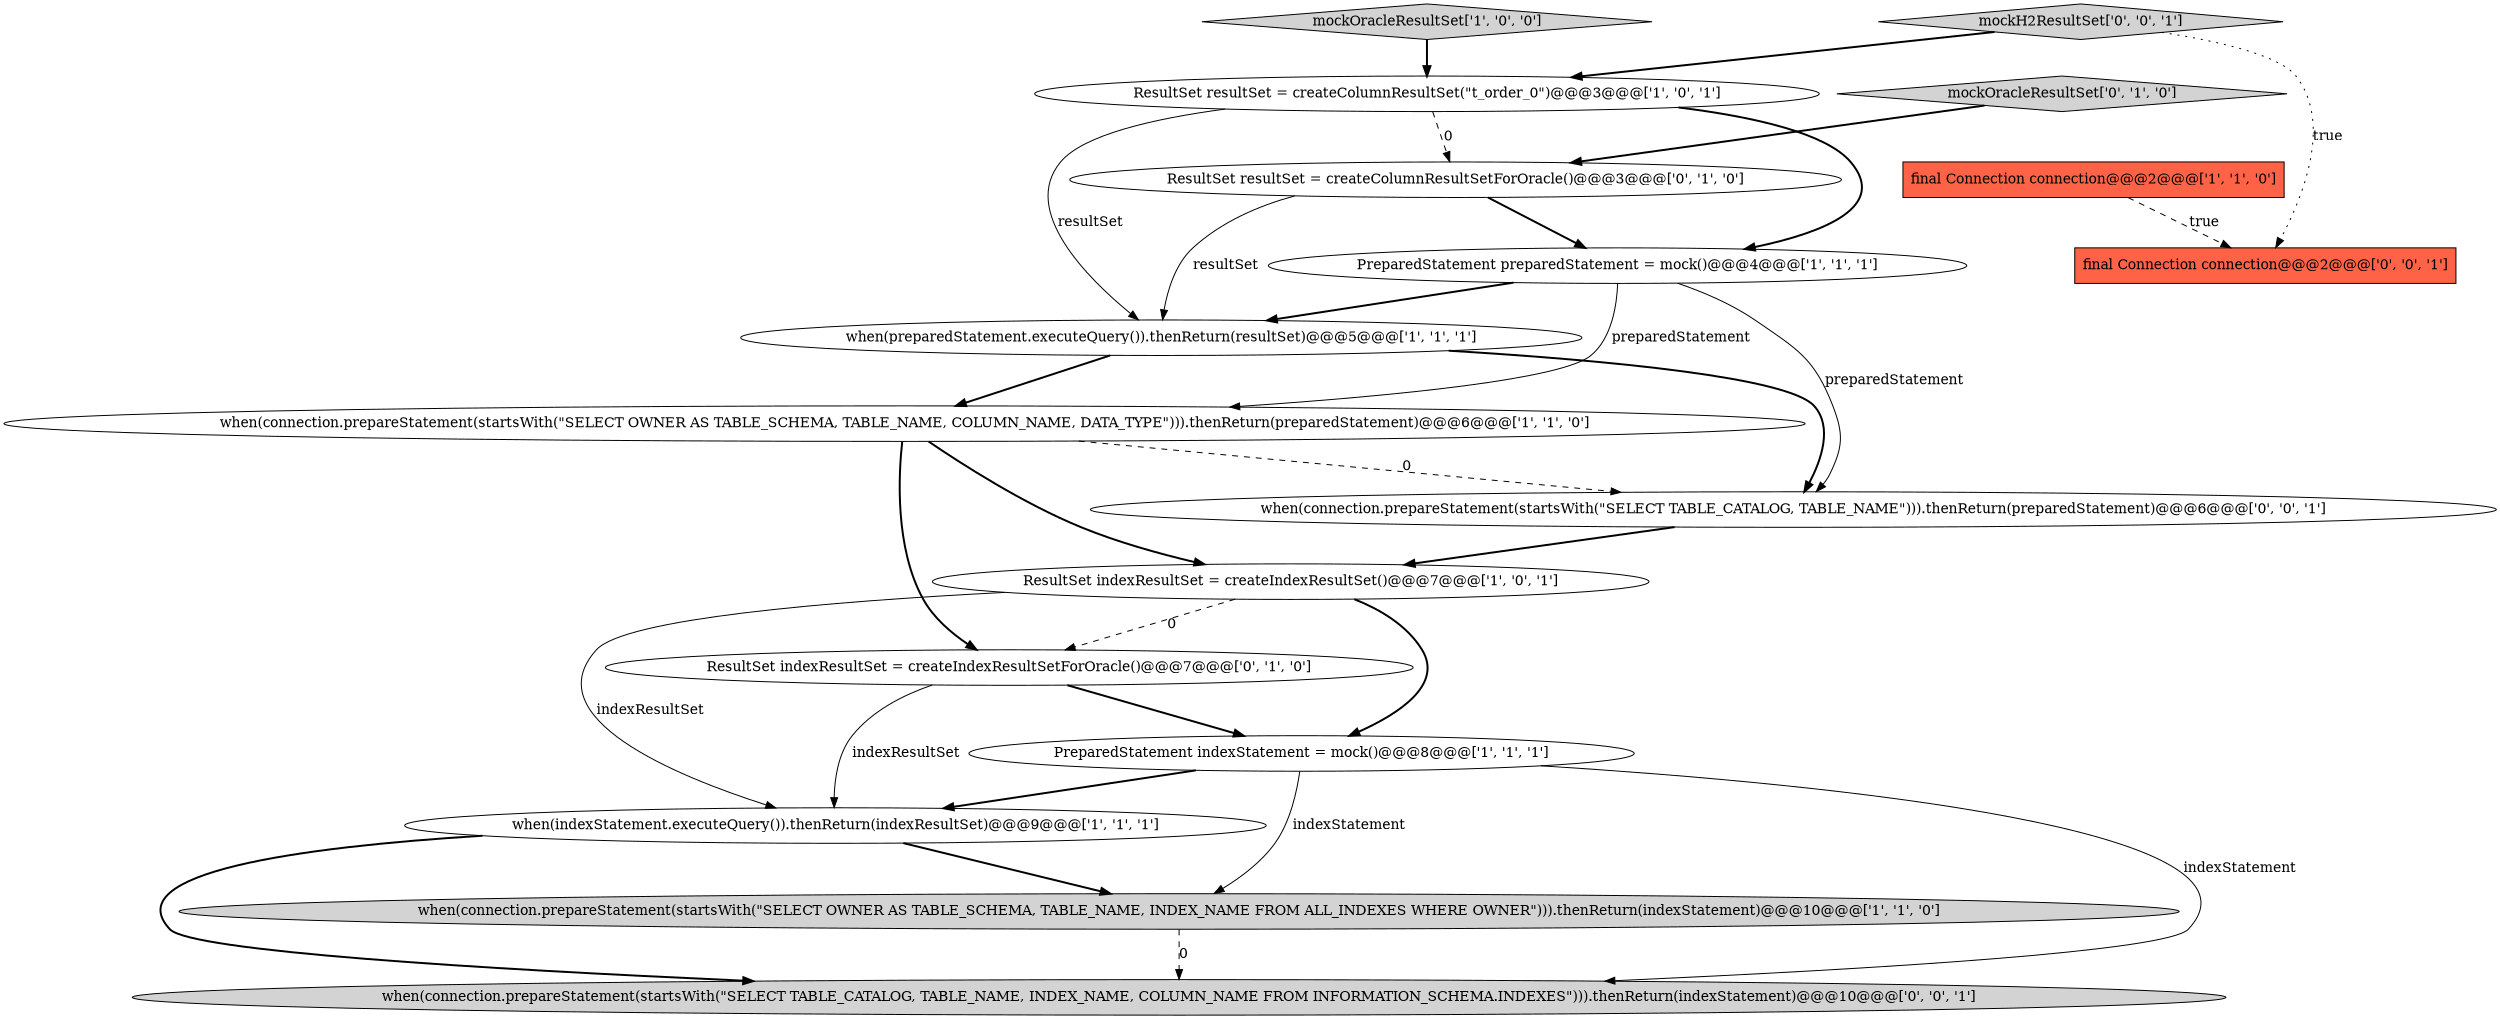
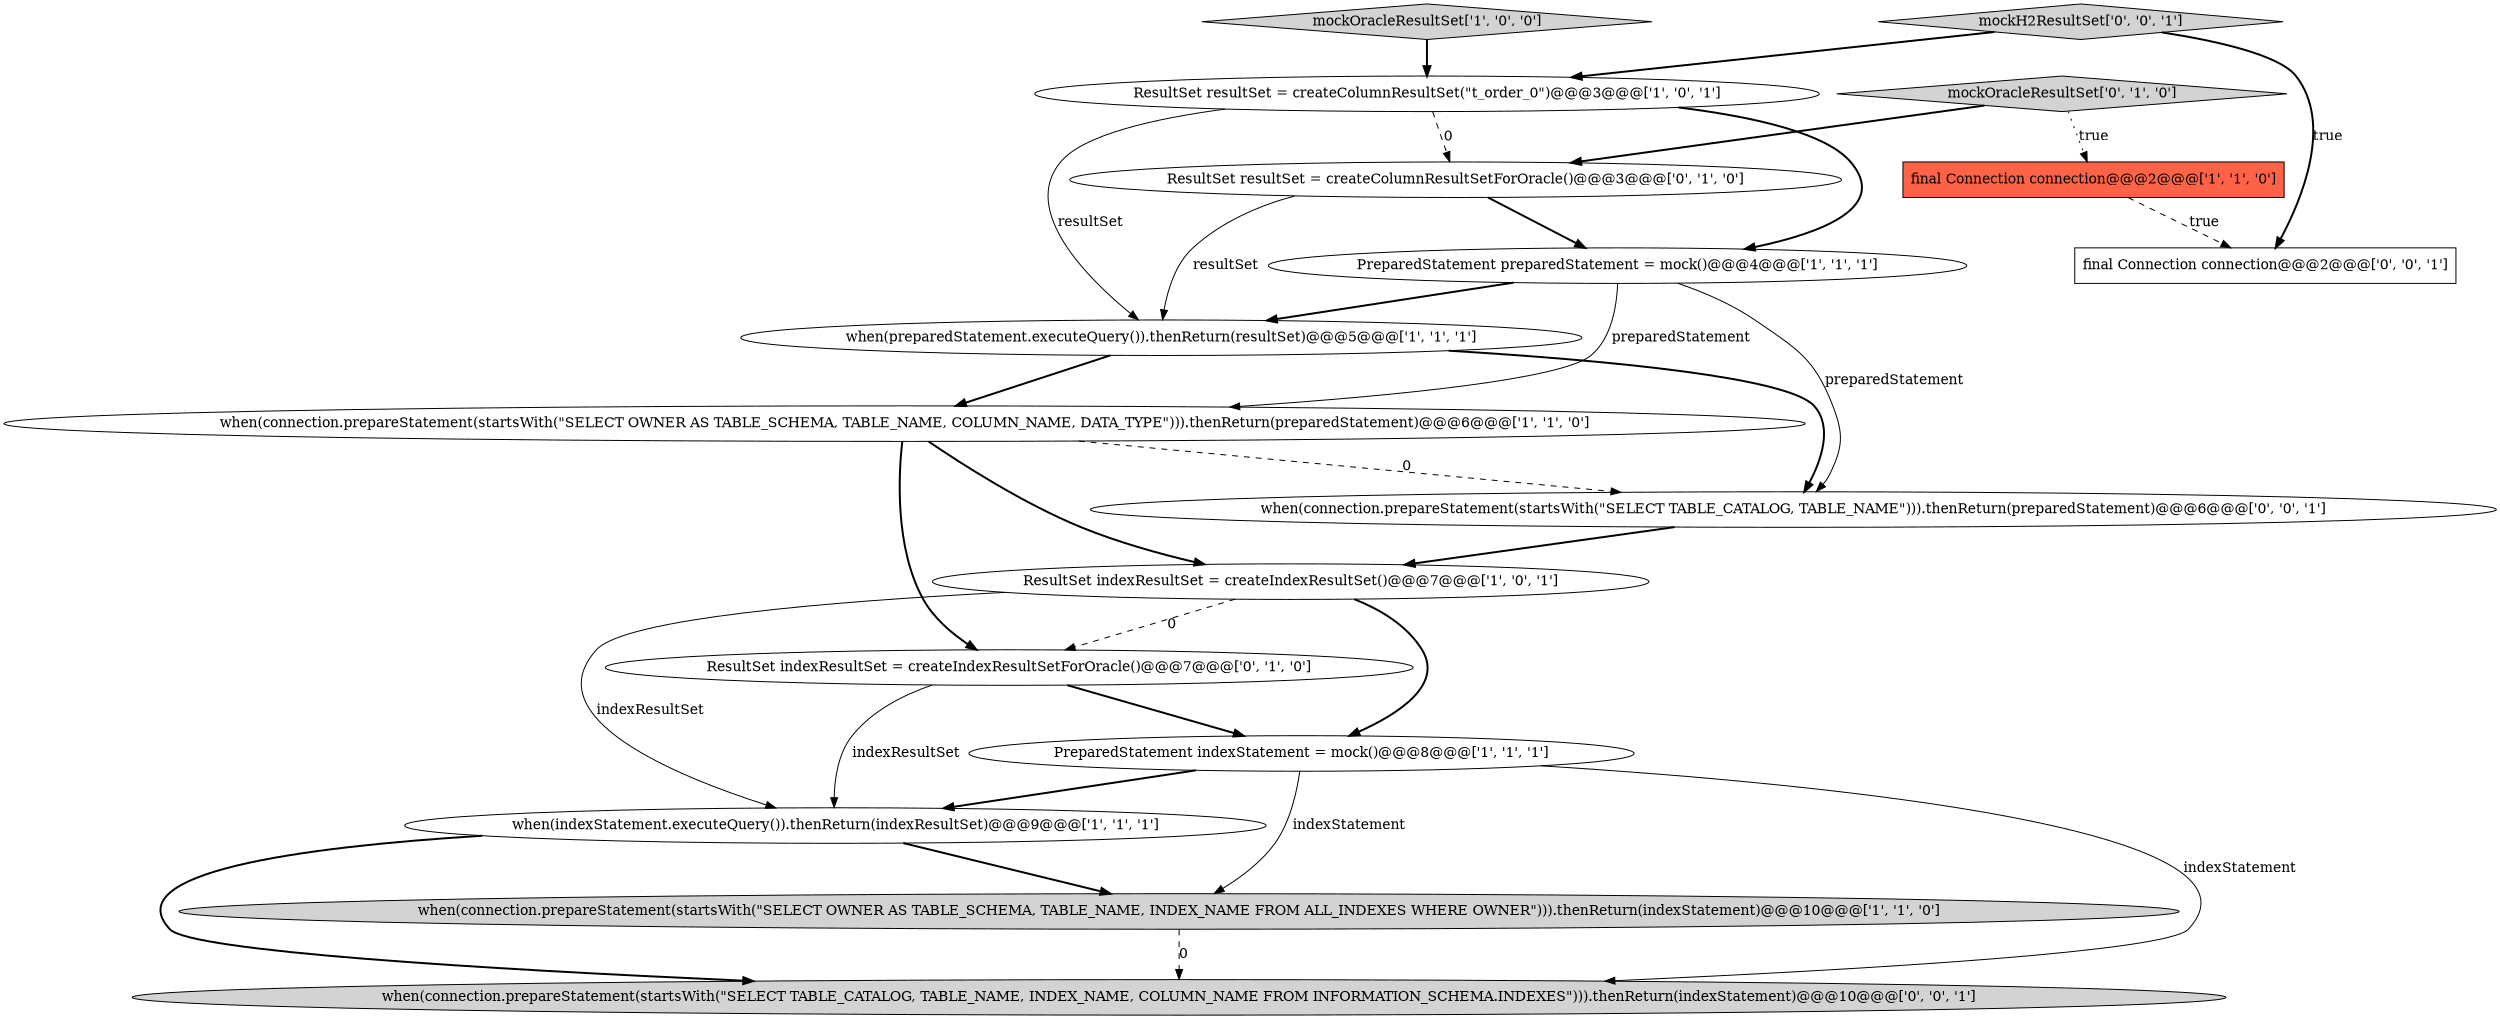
edge "mockH2ResultSet['0', '0', '1']" -> "final Connection connection@@@2@@@['0', '0', '1']": style dotted -> bold
edge "mockOracleResultSet['0', '1', '0']" -> "final Connection connection@@@2@@@['1', '1', '0']": added, label "true"
node "final Connection connection@@@2@@@['0', '0', '1']": fillcolor tomato -> white
